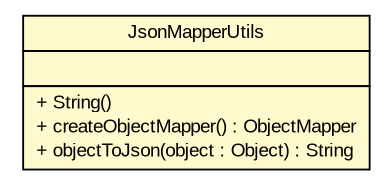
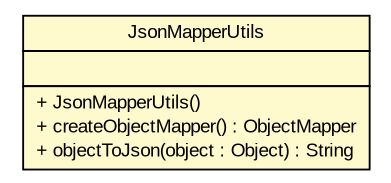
node "JsonMapperUtils": text "+ String()" -> "+ JsonMapperUtils()"
